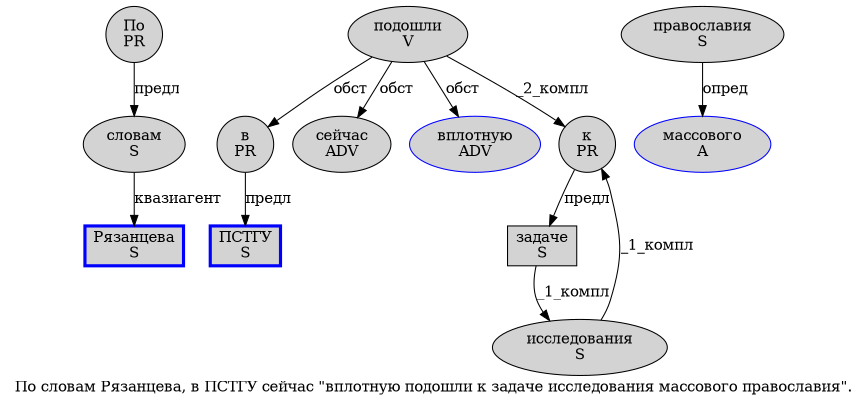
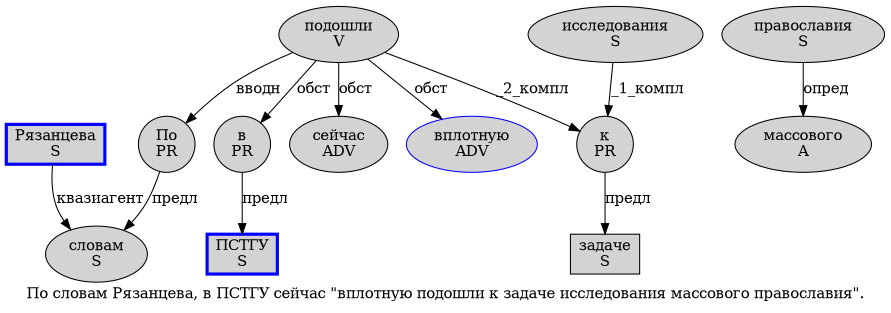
edge "подошли V" -> "По PR": added, label "вводн"
node "массового A": color blue -> black
edge "словам S" -> "Рязанцева S": reversed
edge "задаче S" -> "исследования S": removed, label "_1_компл"
